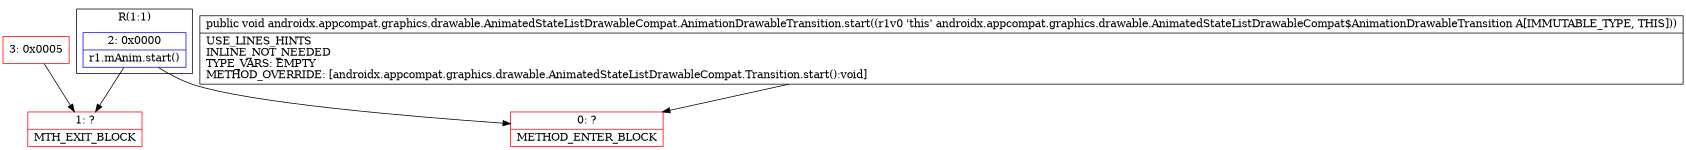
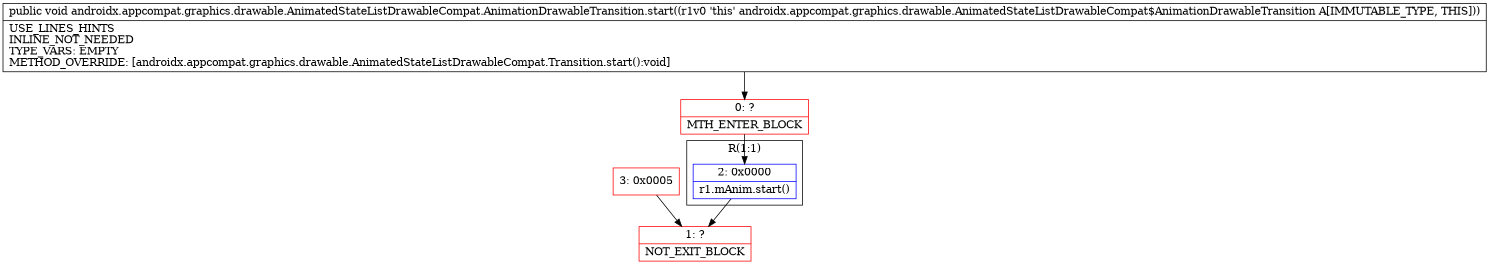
edge "2: 0x0000" -> "0: ?": reversed
node "1: ?": text "MTH_EXIT_BLOCK" -> "NOT_EXIT_BLOCK"
node "0: ?": text "METHOD_ENTER_BLOCK" -> "MTH_ENTER_BLOCK"
